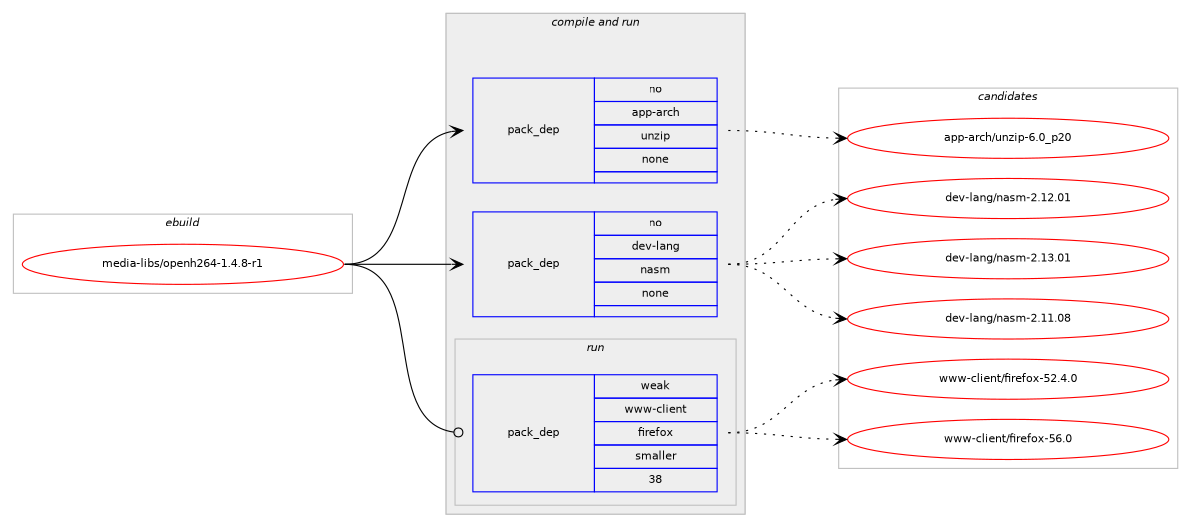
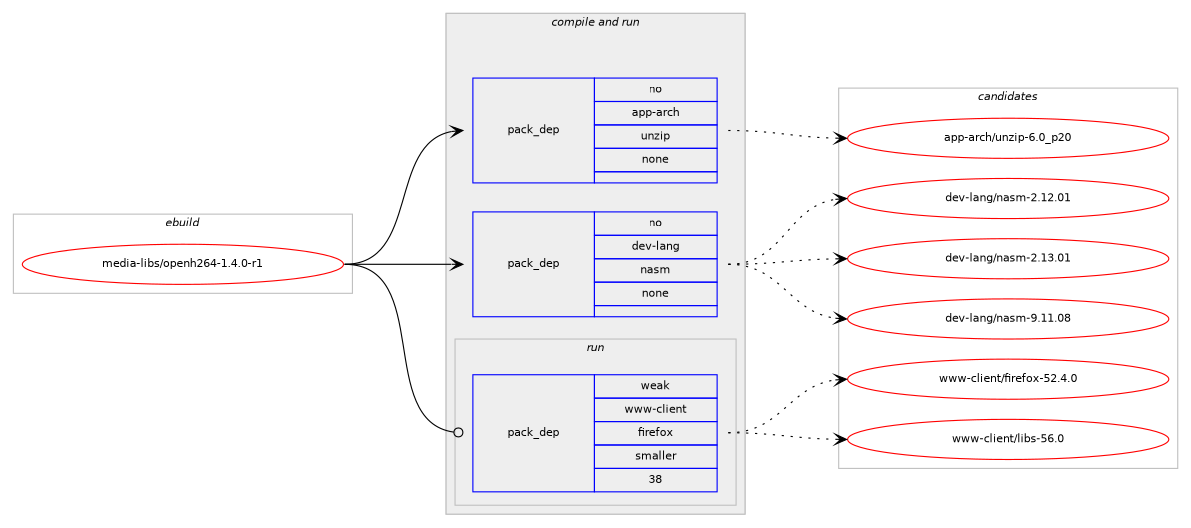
node "media-libs/openh264-1.4.8-r1": label "media-libs/openh264-1.4.8-r1" -> "media-libs/openh264-1.4.0-r1"
node "dev-lang/nasm-2.11.08": label "dev-lang/nasm-2.11.08" -> "dev-lang/nasm-9.11.08"
node "www-client/firefox-56.0": label "www-client/firefox-56.0" -> "www-client/libs-56.0"
